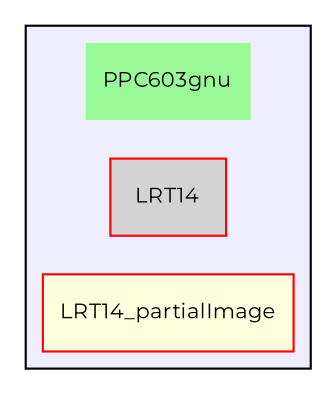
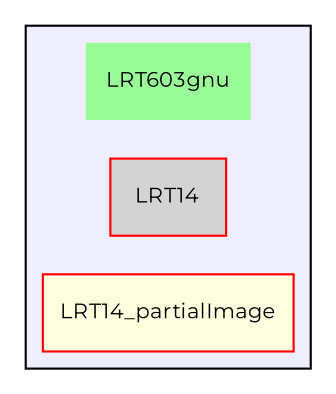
node "PPC603gnu": label "PPC603gnu" -> "LRT603gnu"
